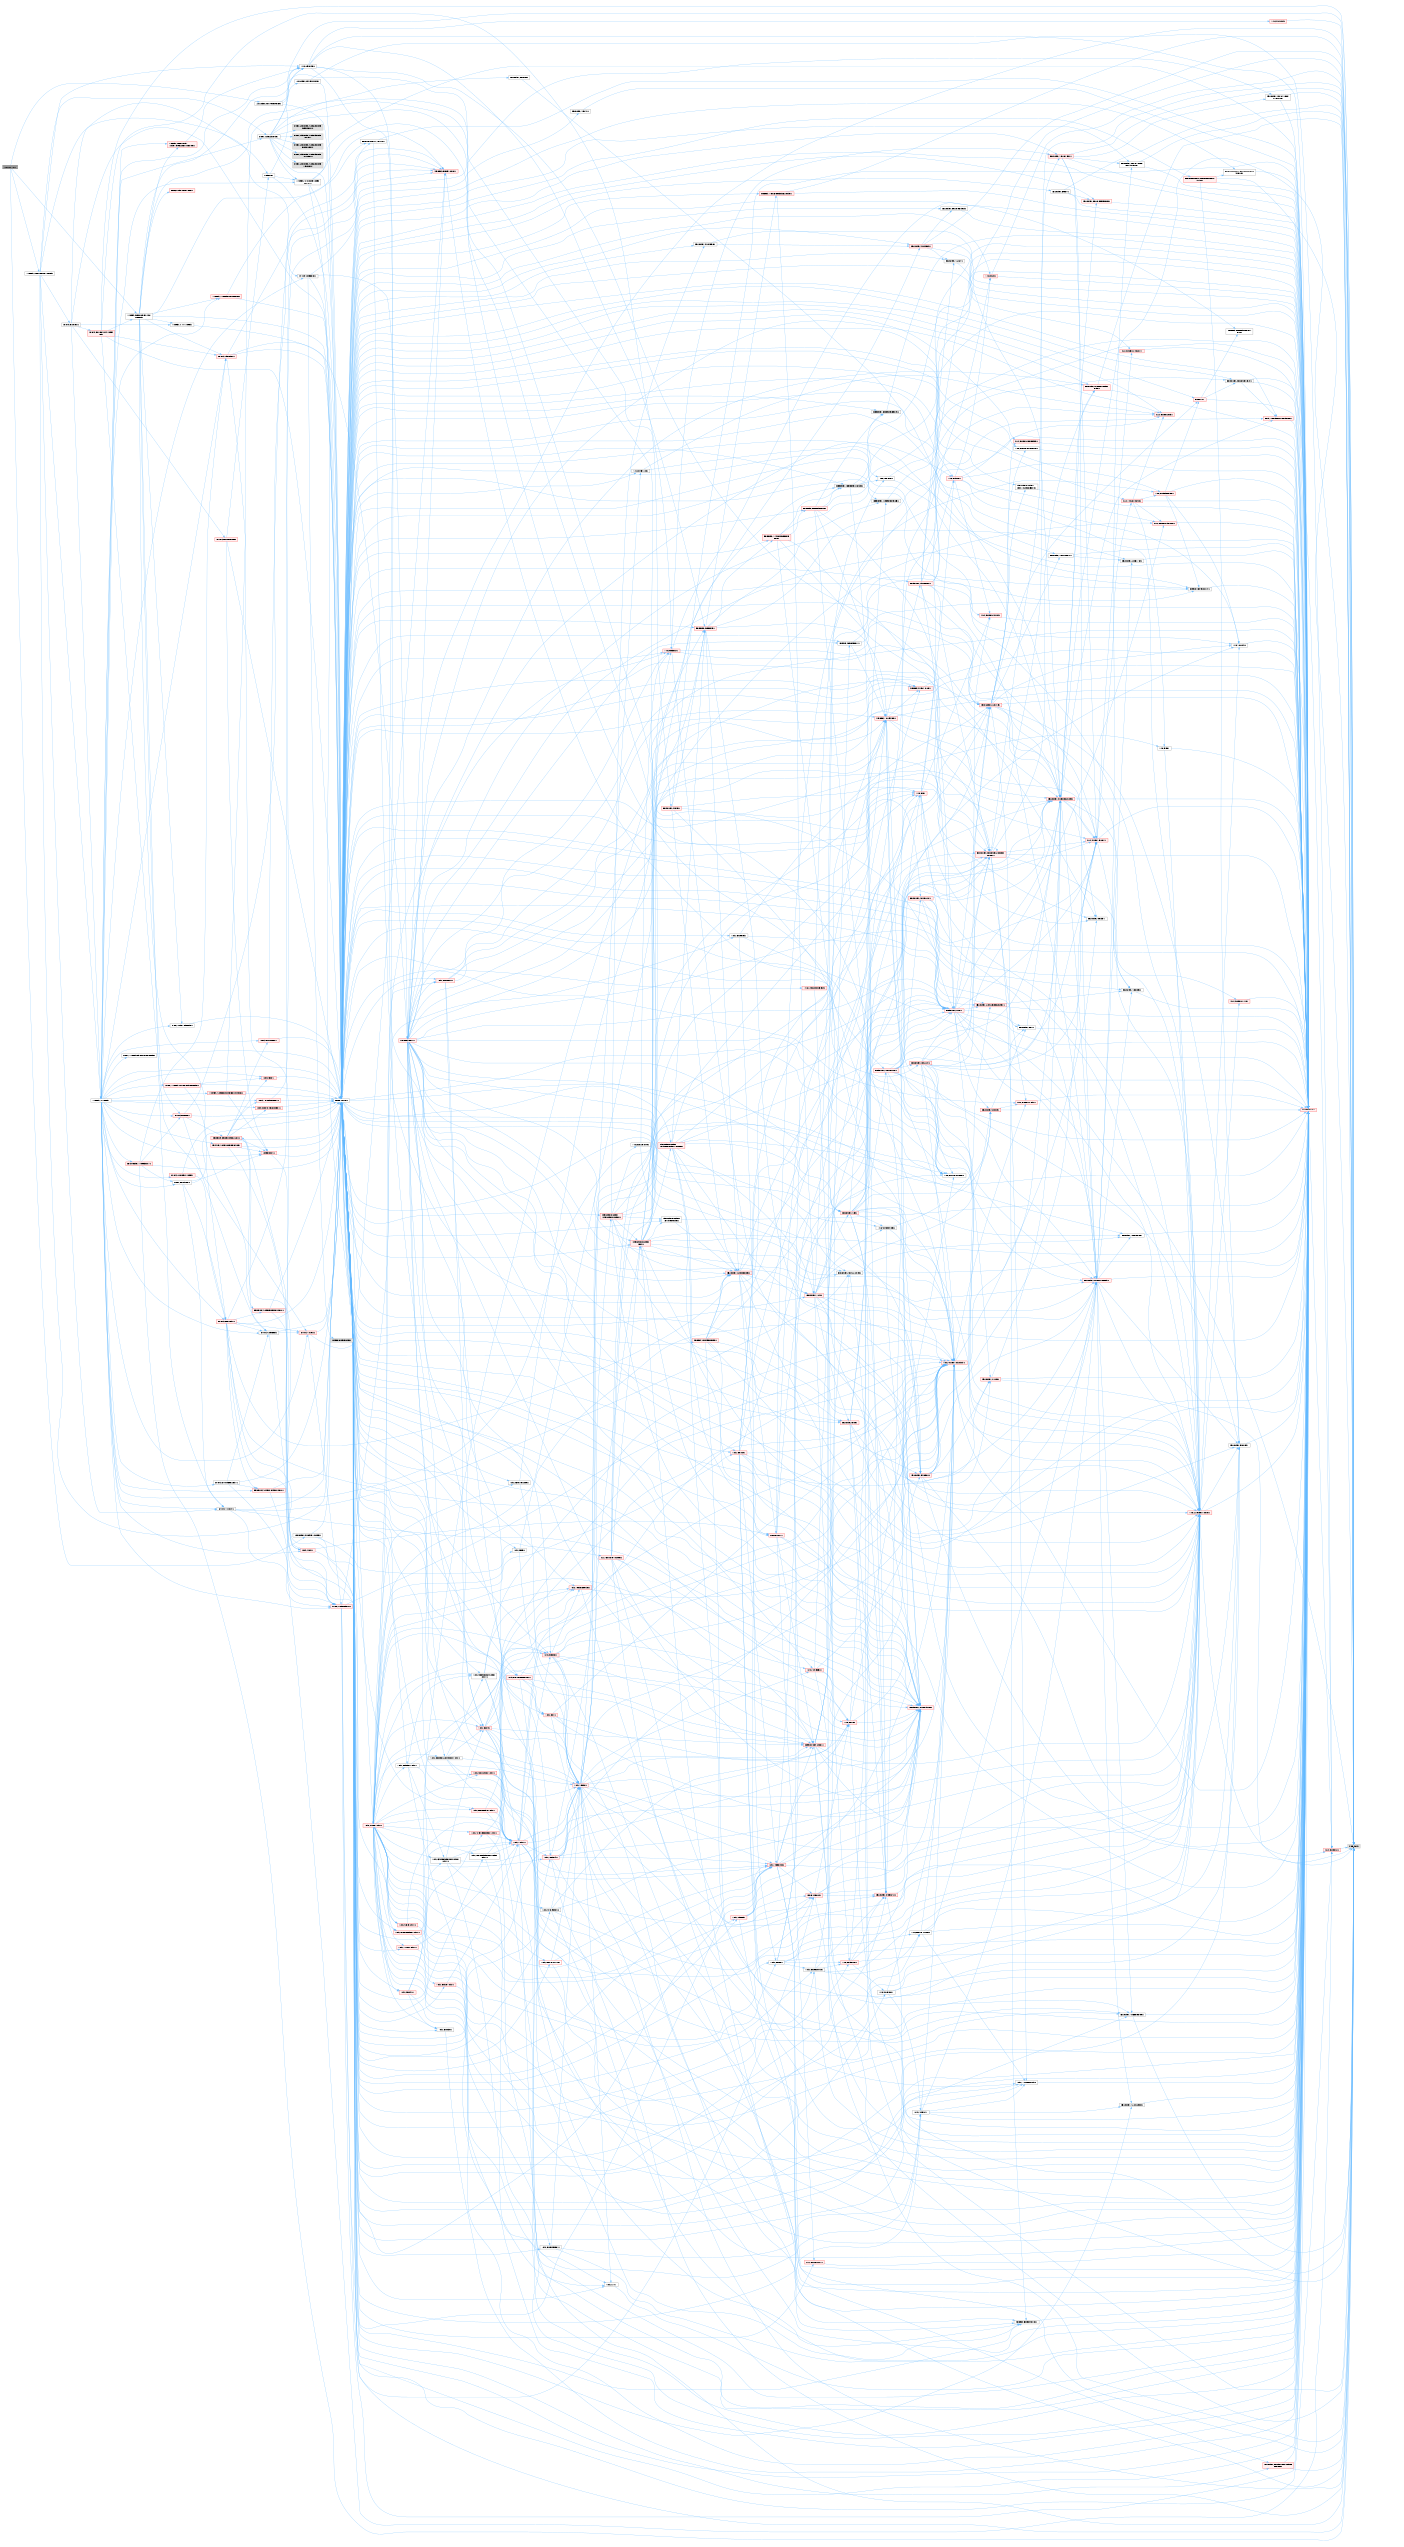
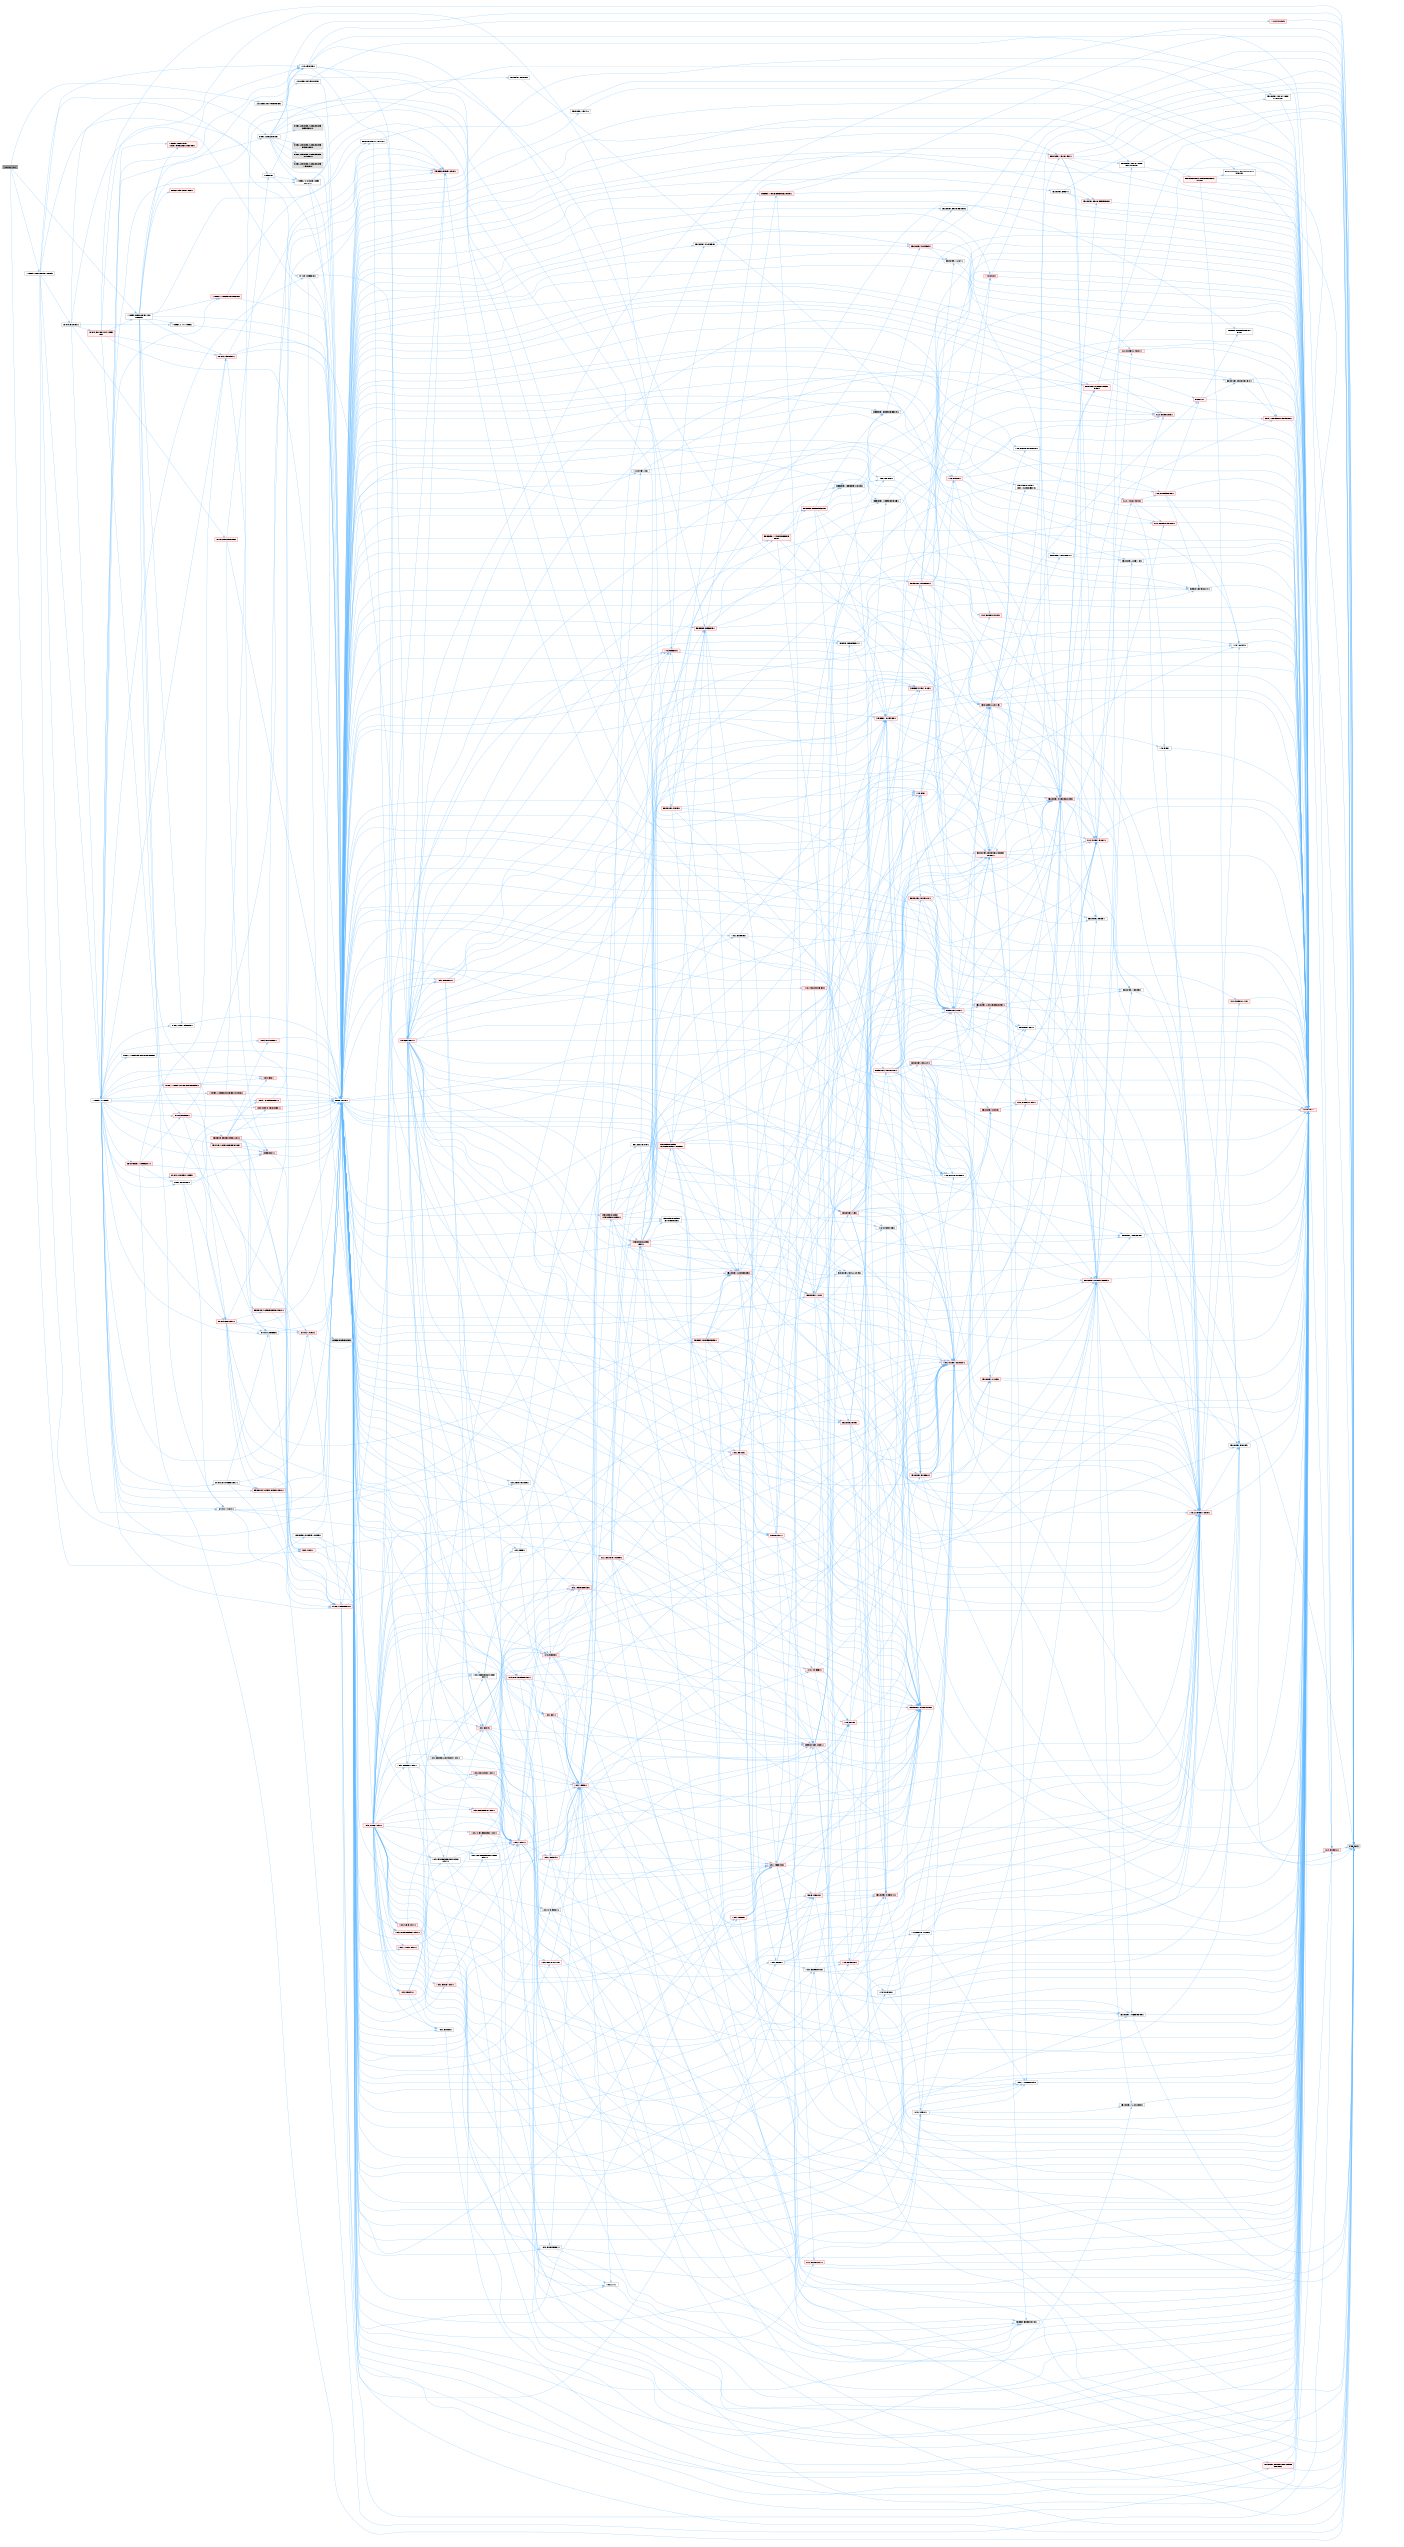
node "Types/Attributes/SlateAttribute Base.inl": removed
node "HAL/PlatformProperties.h": removed
edge "Containers/BitArray.h" -> "HAL/PlatformString.h": now "Containers/BitArray.h" -> "Templates/Invoke.h"
node "RangeBound.h": label "RangeBound.h" -> "CoreTypes.h"
node "Misc/FrameValue.h": label "Misc/FrameValue.h" -> "Less/FrameValue.h"
edge "Stats/Stats.h" -> "Rendering/RenderingCommon.h": reversed
